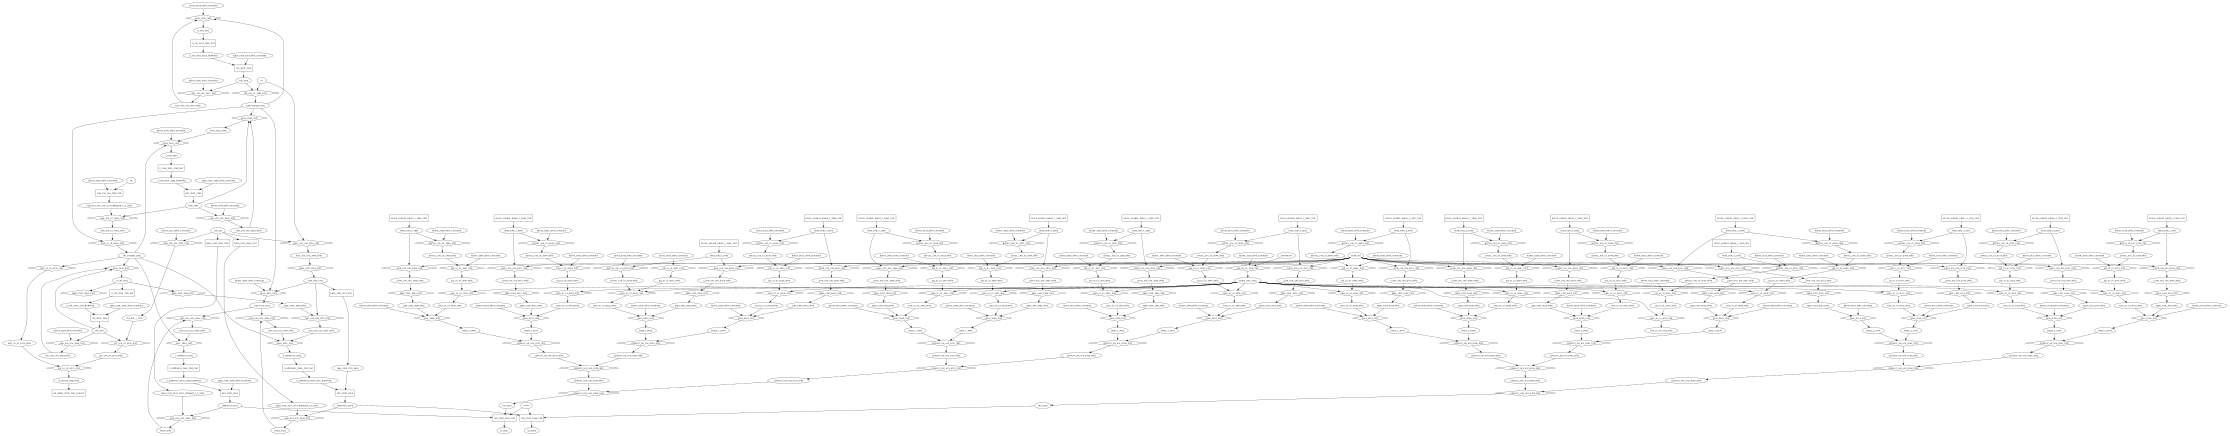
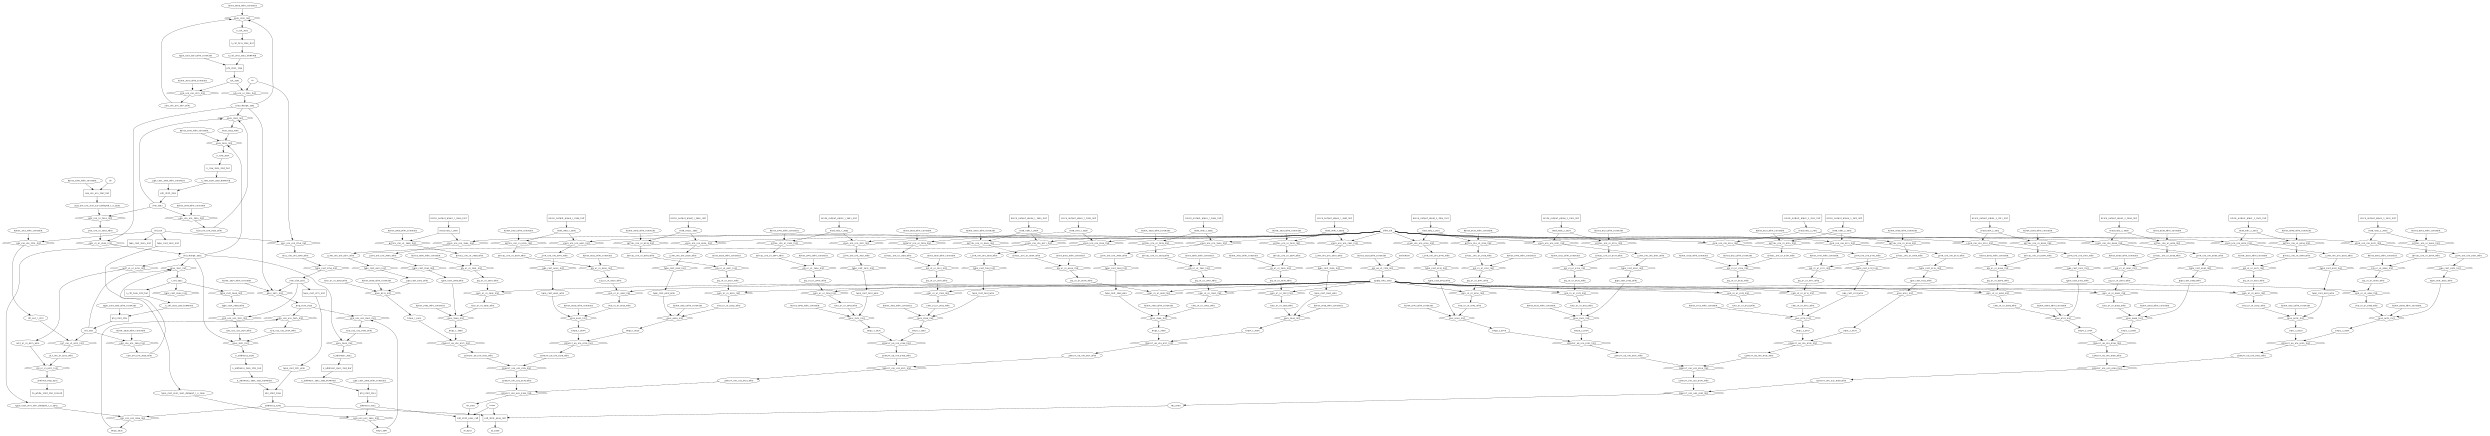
node "read_val5_1_7891": shape ellipse -> box
edge "BITSEL_u16_u1_8019_wire" -> "AND_u1_u1_8022_inst": now "BITSEL_u16_u1_8019_wire" -> "EQ_u1_u1_8021_inst"
node "type_cast_8072_buf": label "type_cast_8072_buf" -> "type_cast_8072_inst"
edge "AND_u1_u1_8007_inst" -> "AND_u1_u1_8007_wire": removed
edge "konst_8128_wire_constant" -> "MUX_8133_inst": now "konst_8128_wire_constant" -> "EQ_u1_u1_8126_inst"
